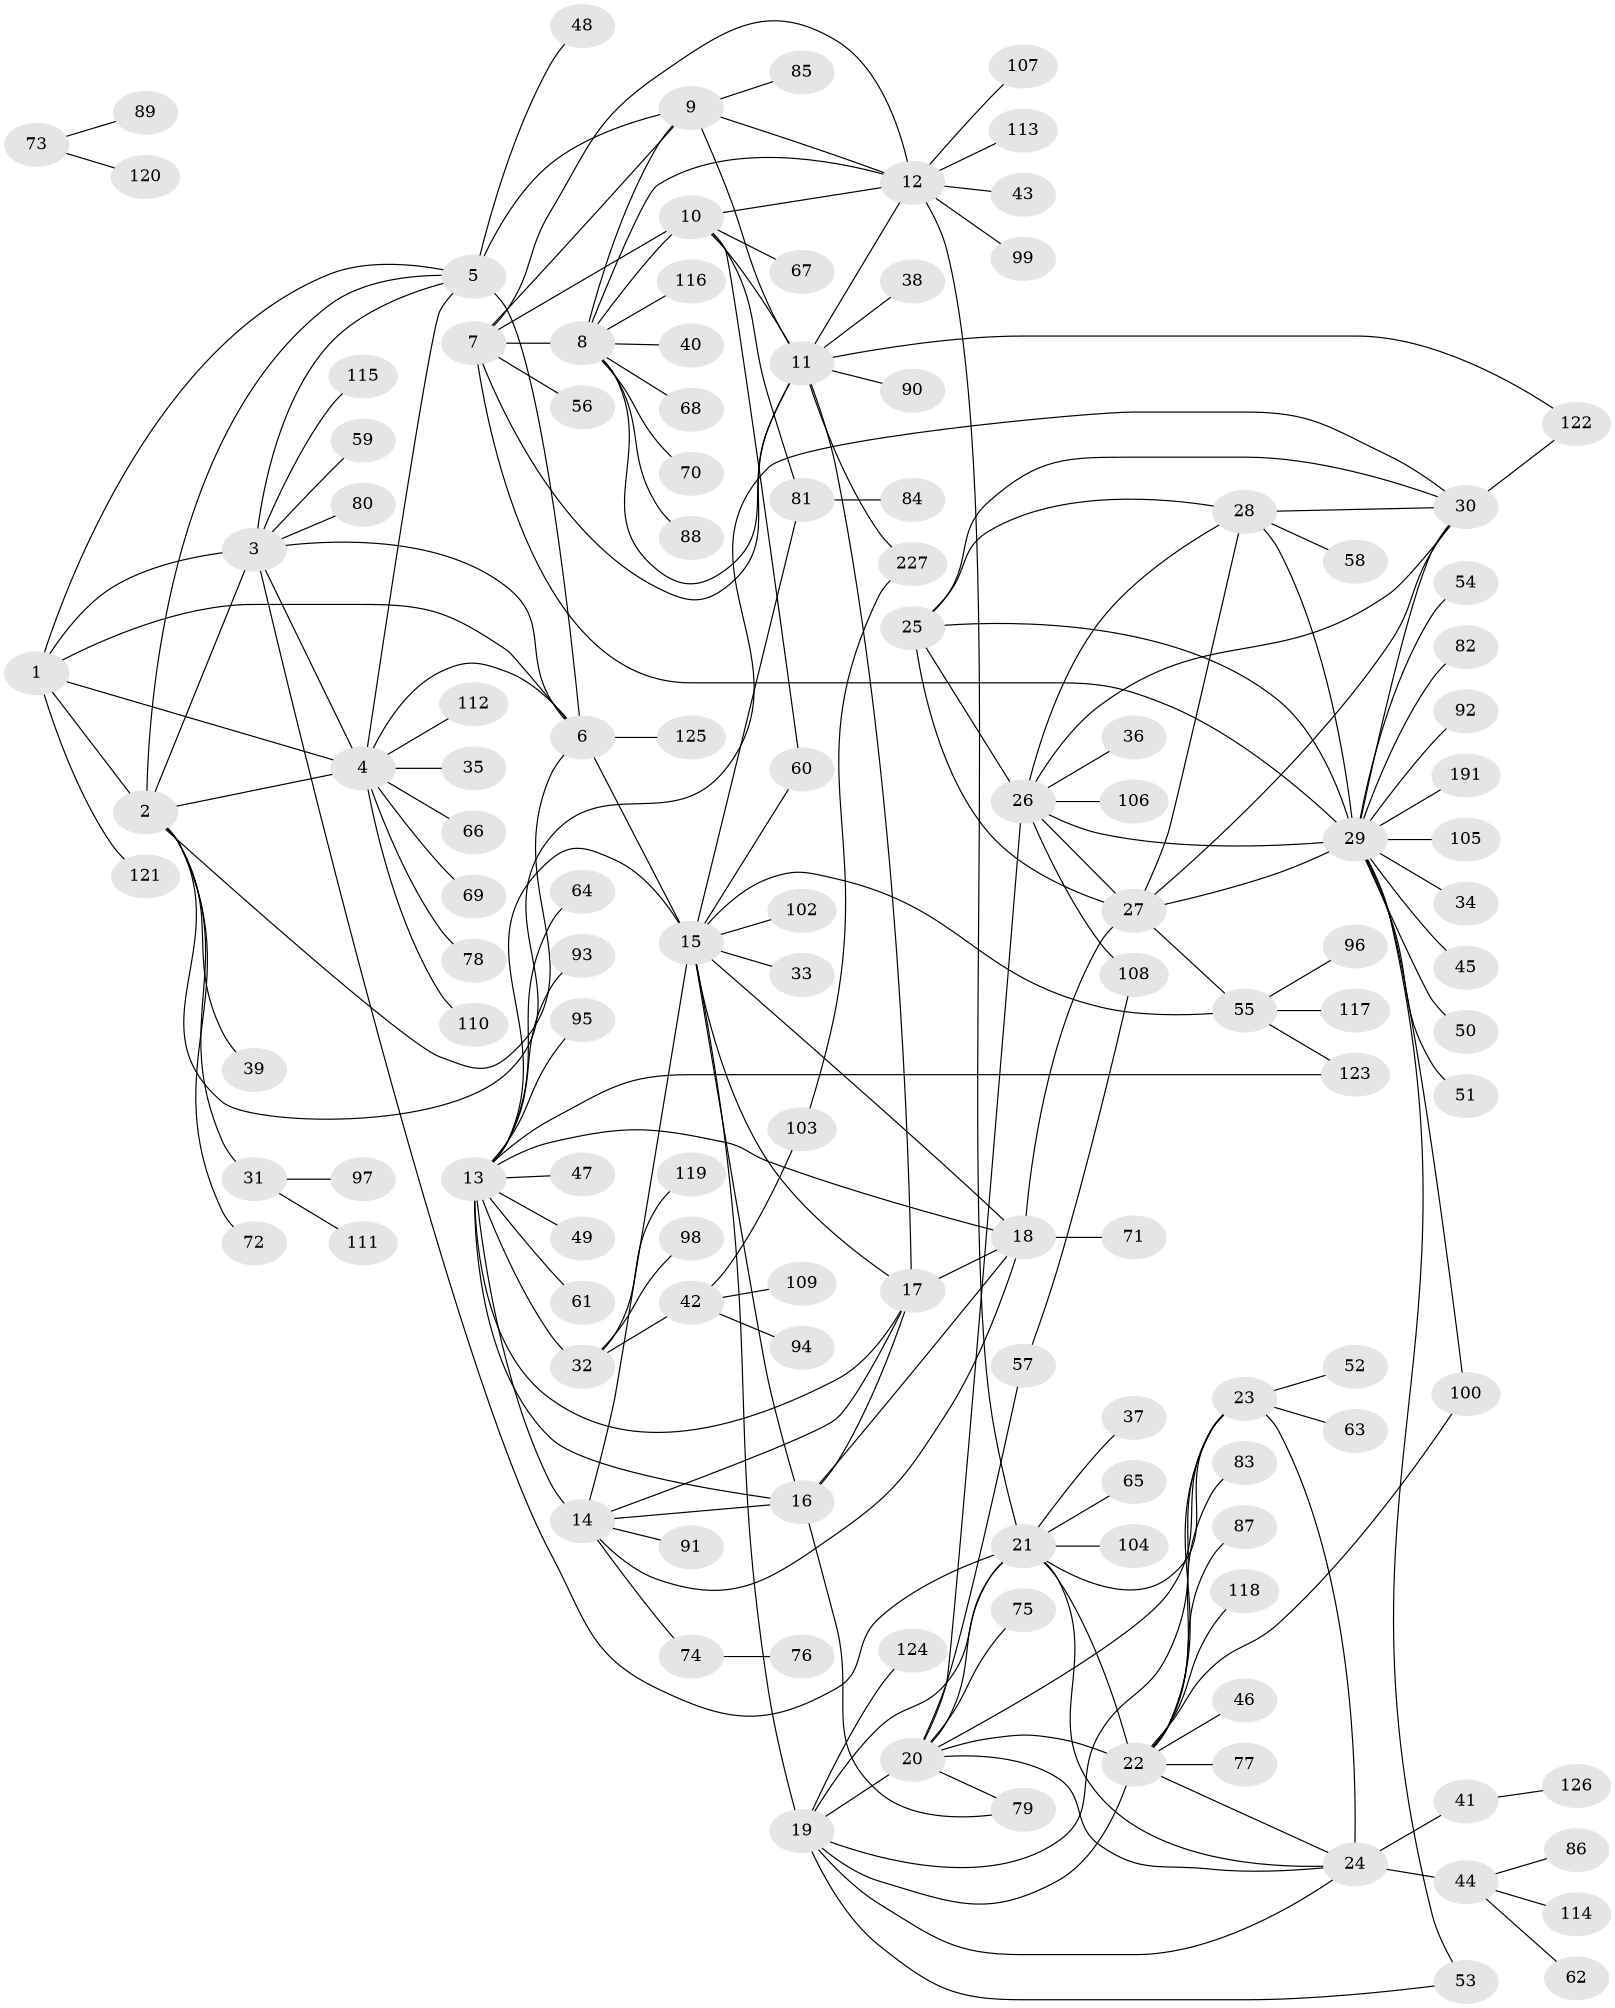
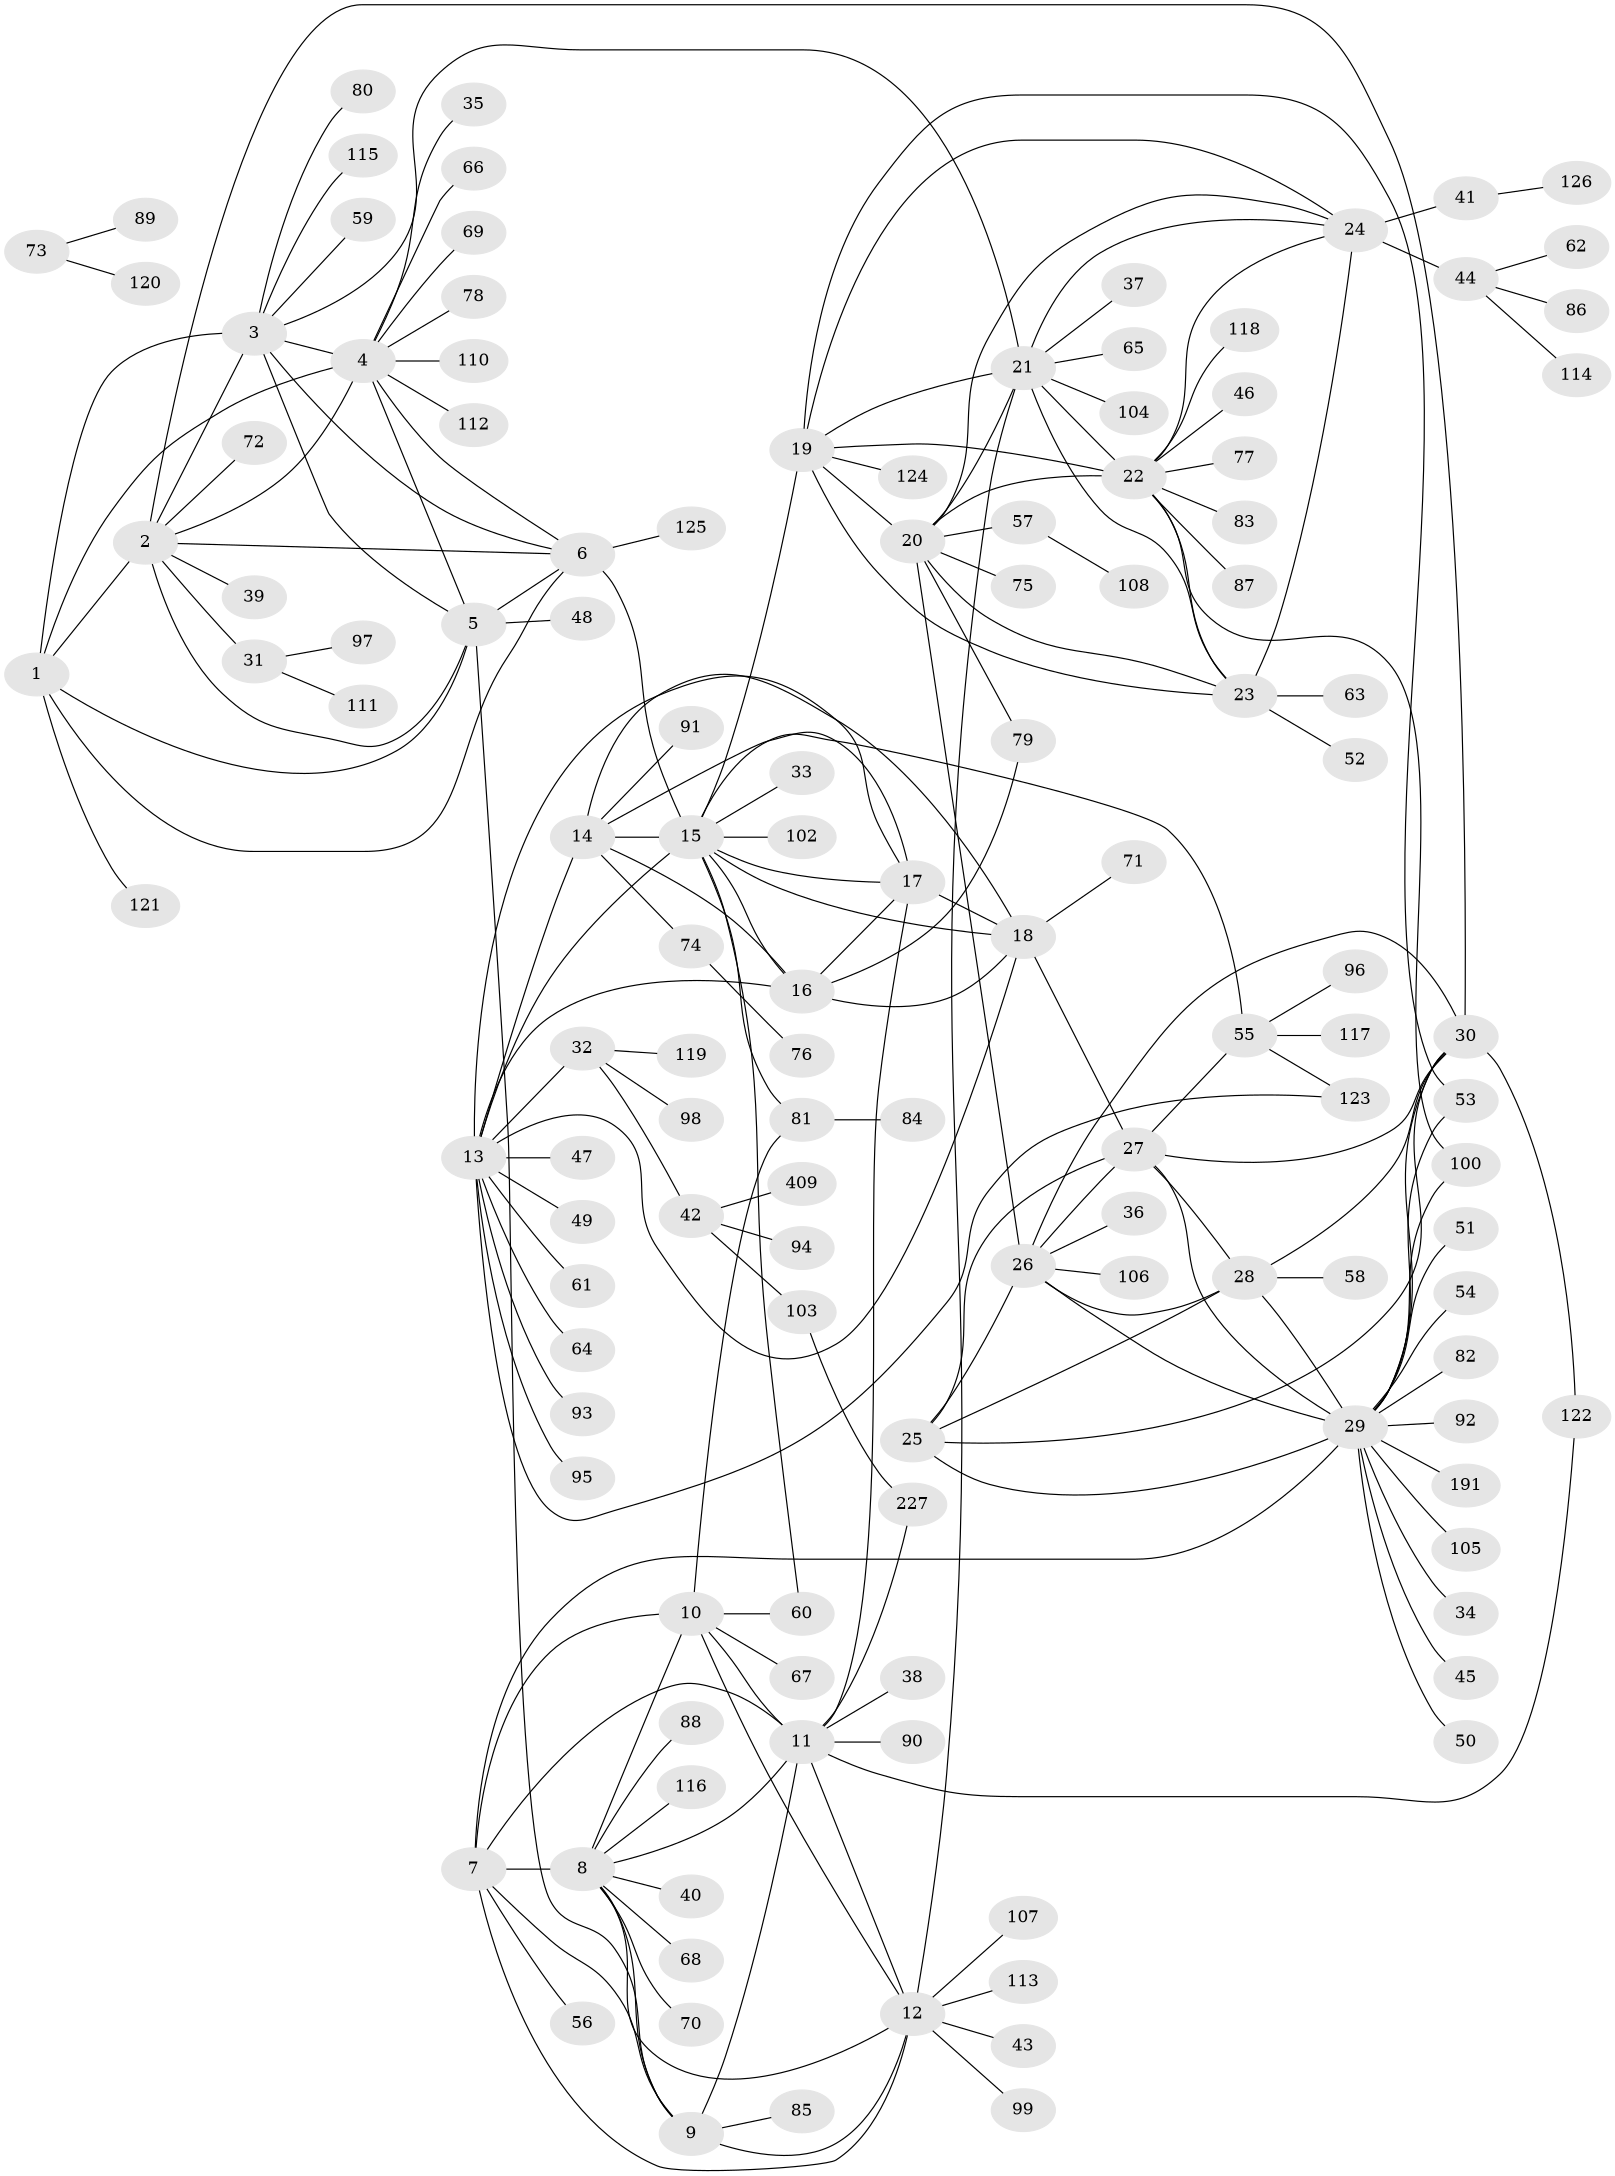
edge "26" -- "108": removed
node "109": label "109" -> "409"
